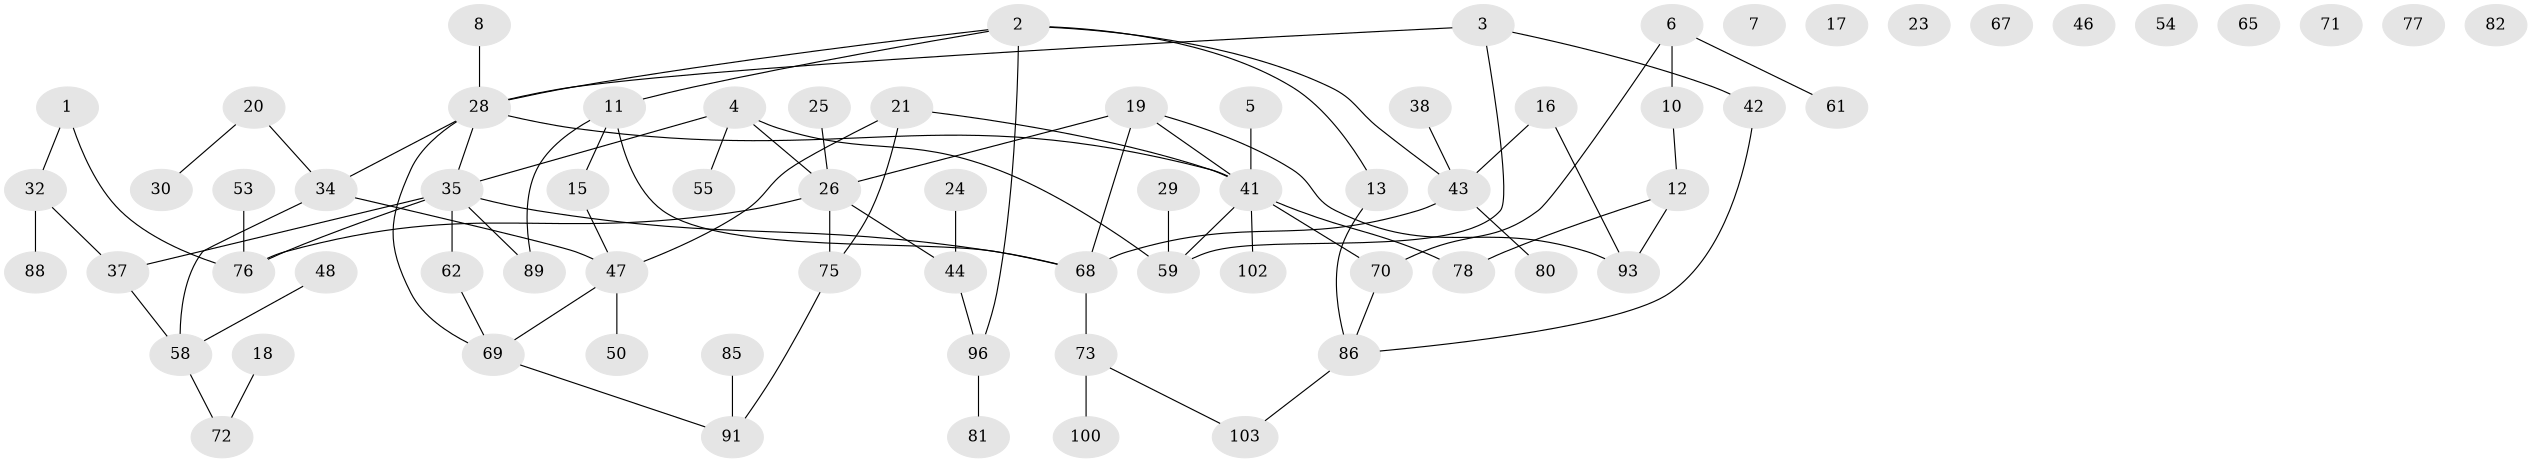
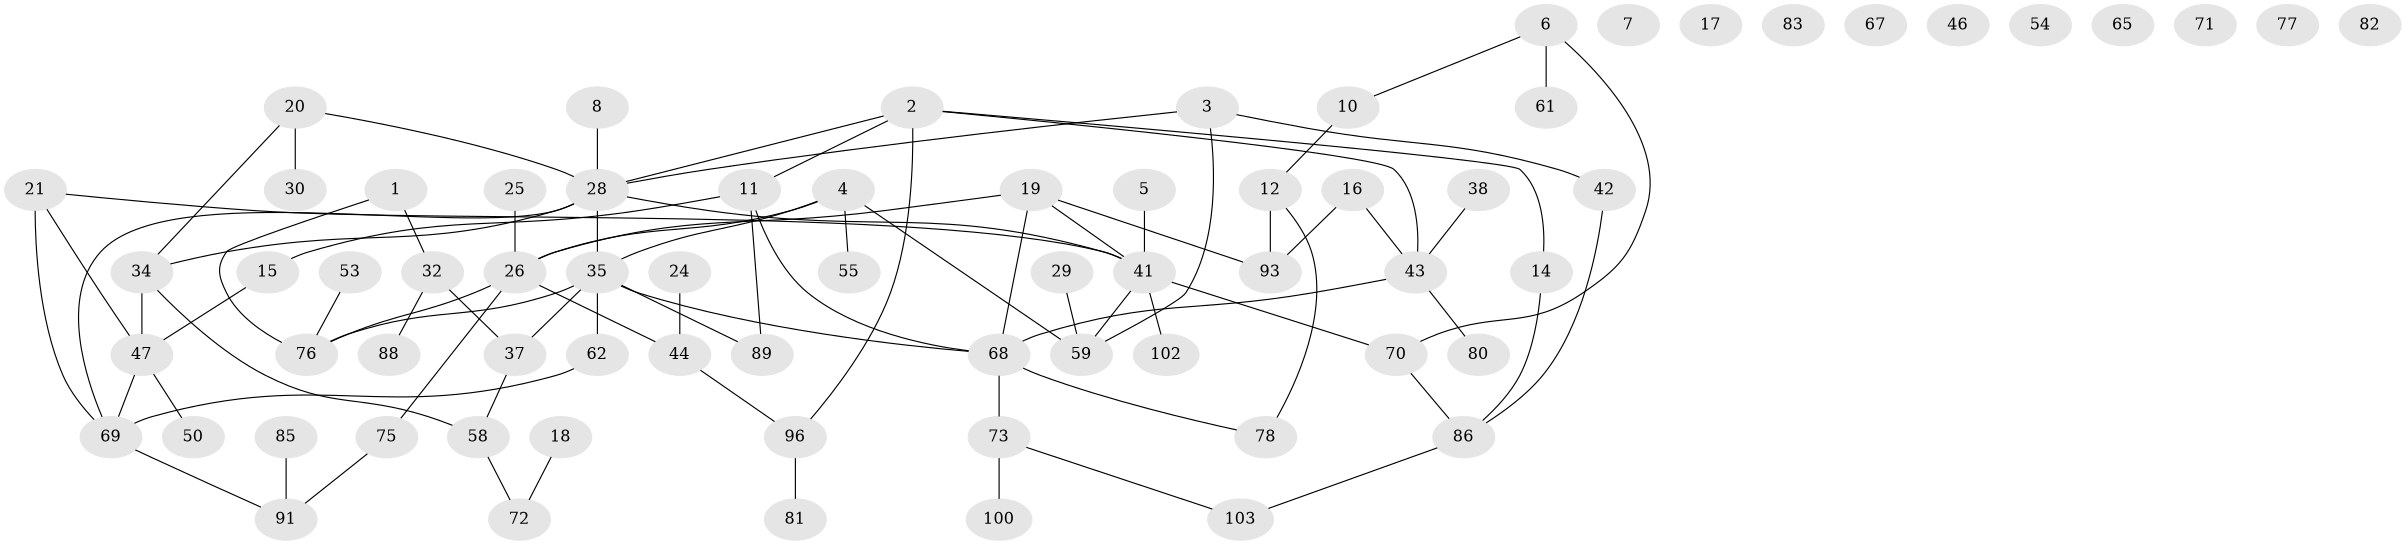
node "23": label "23" -> "83"
edge "20" -- "28": added
node "13": label "13" -> "14"
edge "21" -- "75": now "21" -- "69"
edge "41" -- "78": now "68" -- "78"
node "48": removed
